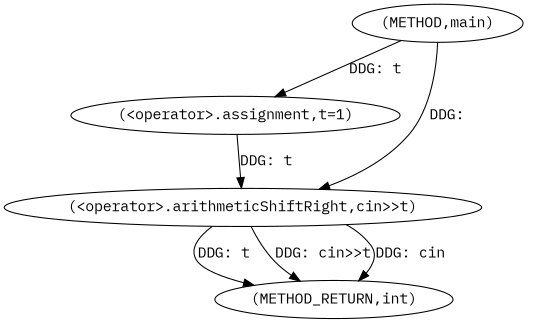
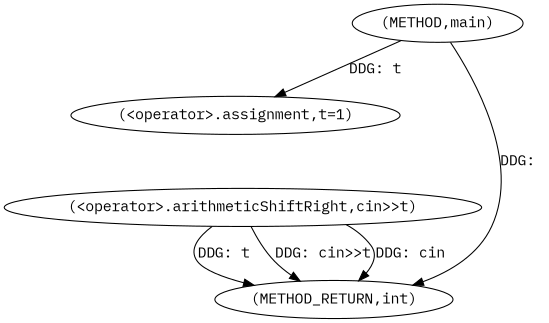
edge "(METHOD,main)" -> "(<operator>.arithmeticShiftRight,cin>>t)": now "(METHOD,main)" -> "(METHOD_RETURN,int)"
edge "(<operator>.assignment,t=1)" -> "(<operator>.arithmeticShiftRight,cin>>t)": removed, label "DDG: t"
